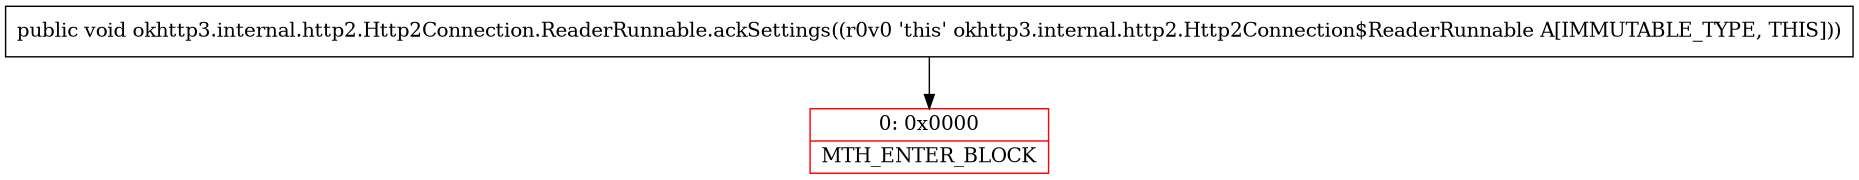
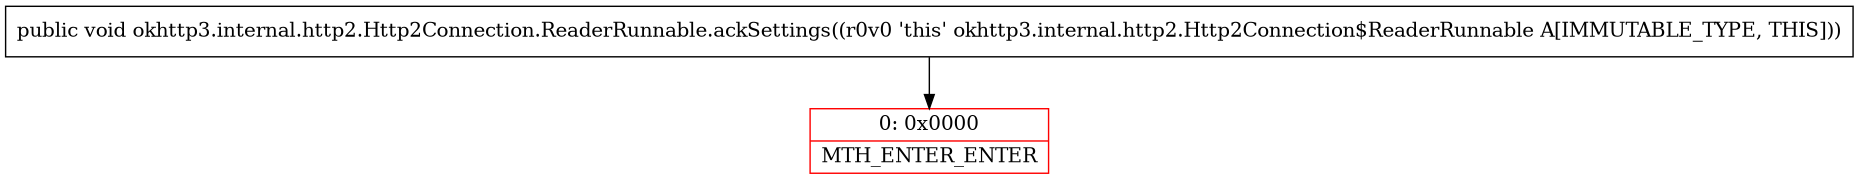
node "0: 0x0000": text "MTH_ENTER_BLOCK" -> "MTH_ENTER_ENTER"
